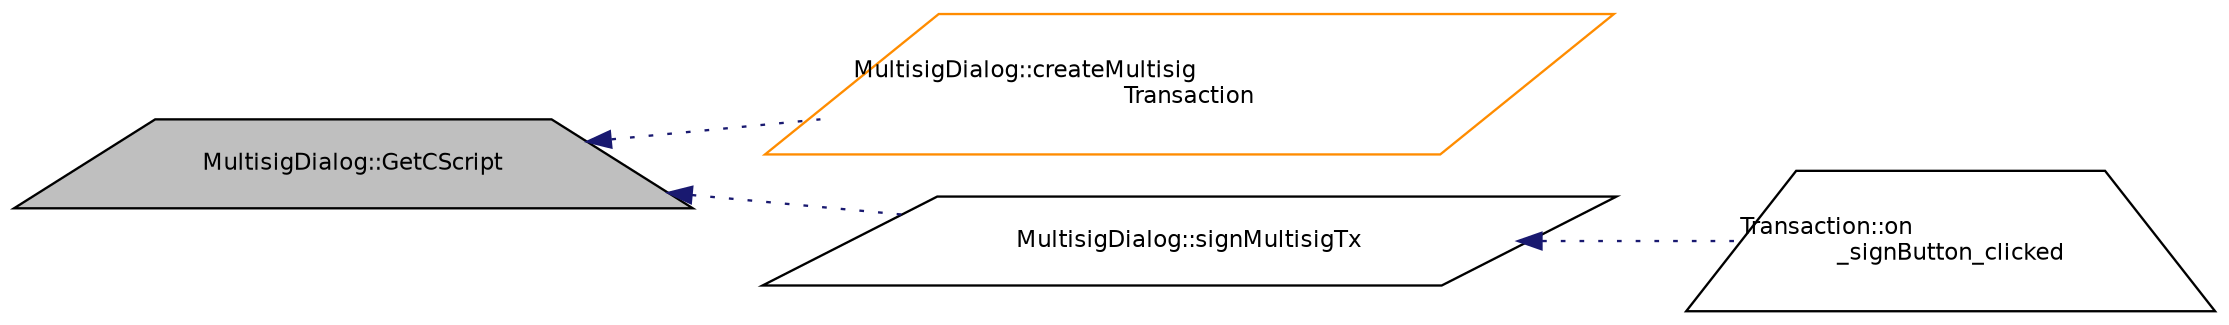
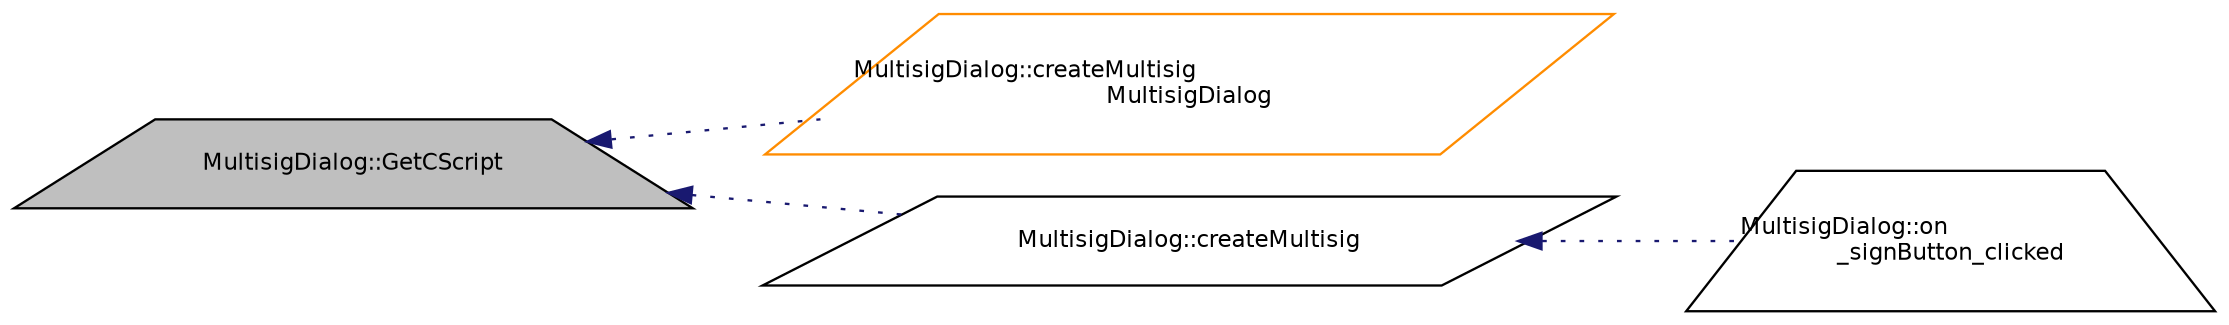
node "MultisigDialog::createMultisig Transaction": label "MultisigDialog::createMultisig Transaction" -> "MultisigDialog::createMultisig MultisigDialog"
node "MultisigDialog::signMultisigTx": label "MultisigDialog::signMultisigTx" -> "MultisigDialog::createMultisig"
node "Transaction::on _signButton_clicked": label "Transaction::on _signButton_clicked" -> "MultisigDialog::on _signButton_clicked"
